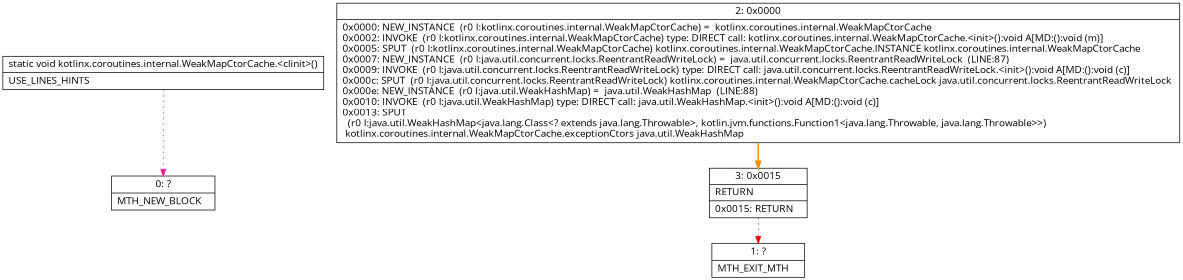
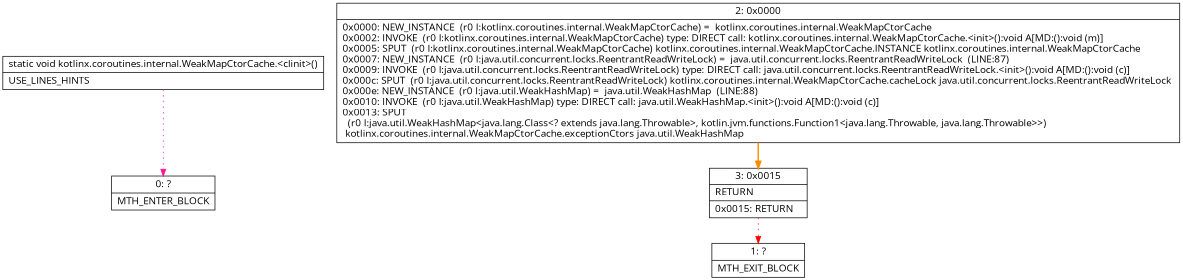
node "0: ?": text "MTH_NEW_BLOCK" -> "MTH_ENTER_BLOCK"
node "1: ?": text "MTH_EXIT_MTH" -> "MTH_EXIT_BLOCK"
